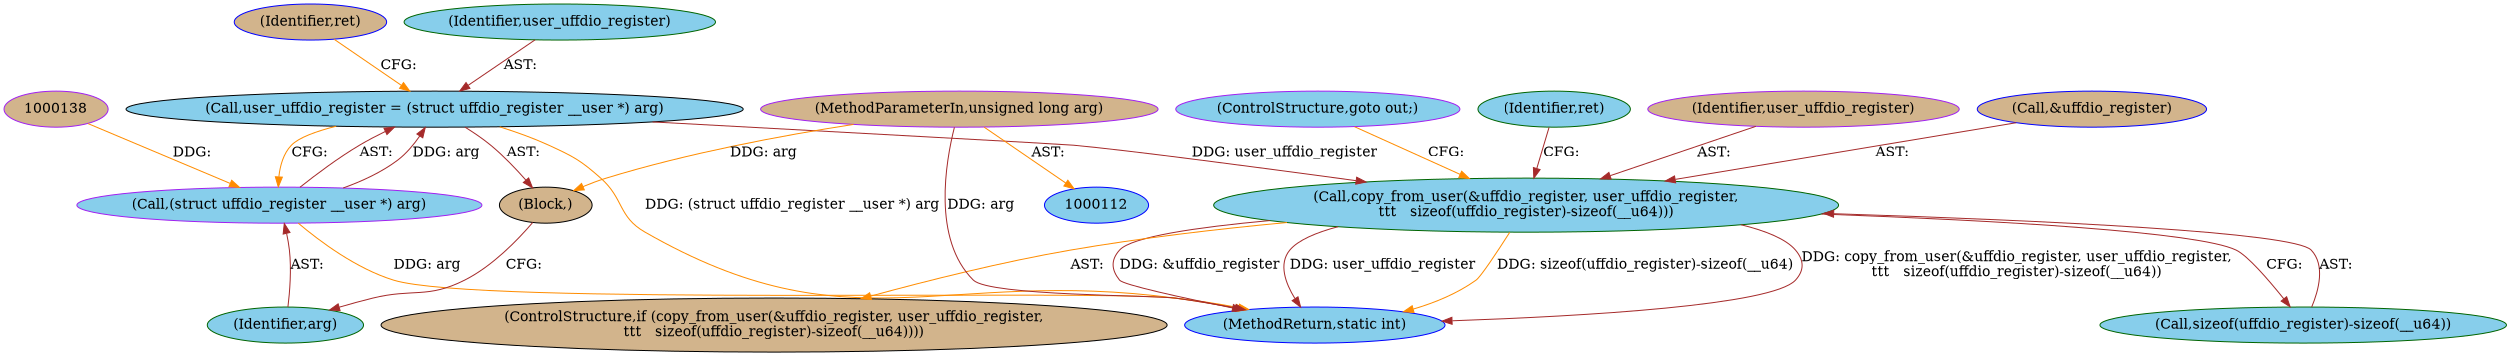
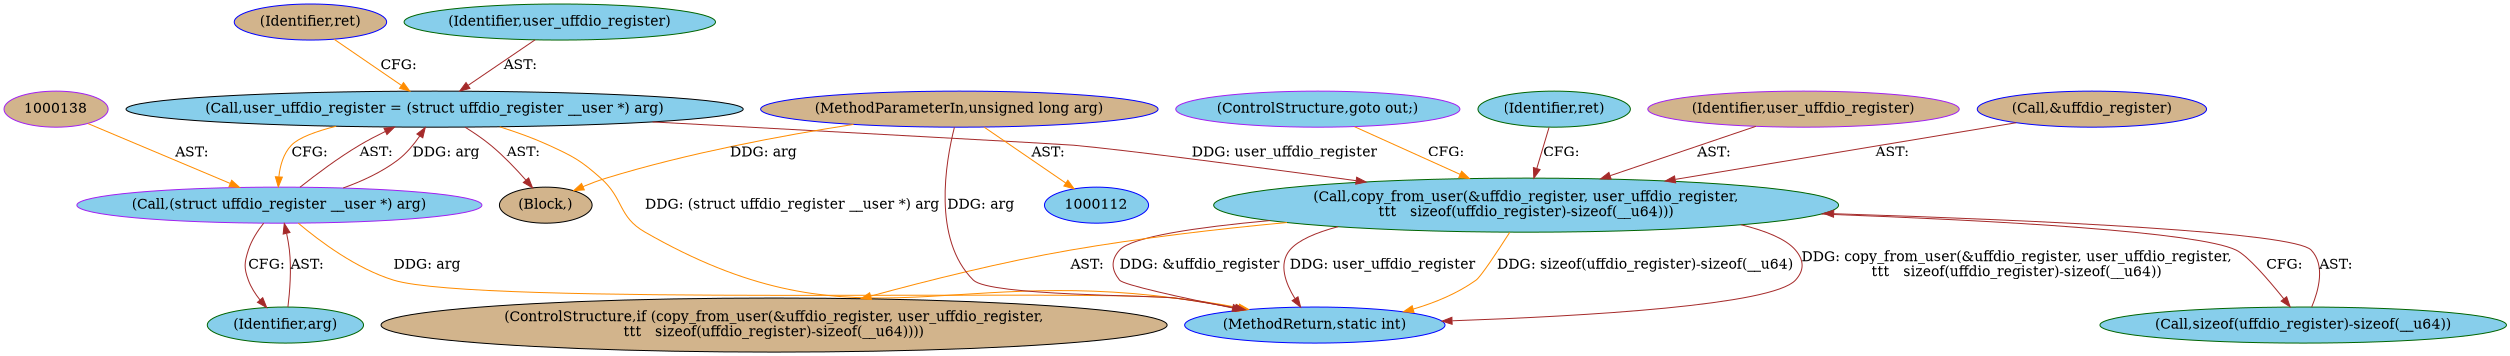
node "(MethodParameterIn,unsigned long arg)": color purple -> blue
edge "1000138" -> "(Call,(struct uffdio_register __user *) arg)": label "DDG: " -> "AST: "
edge "(Block,)" -> "(Identifier,arg)": now "(Call,(struct uffdio_register __user *) arg)" -> "(Identifier,arg)"
